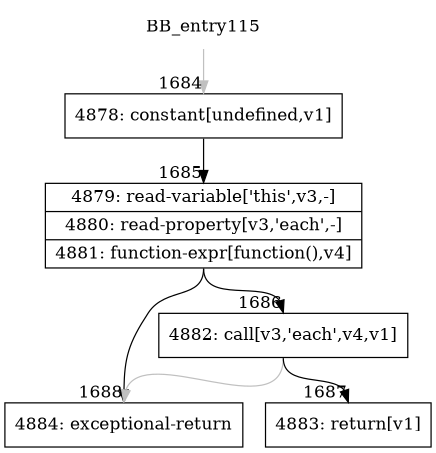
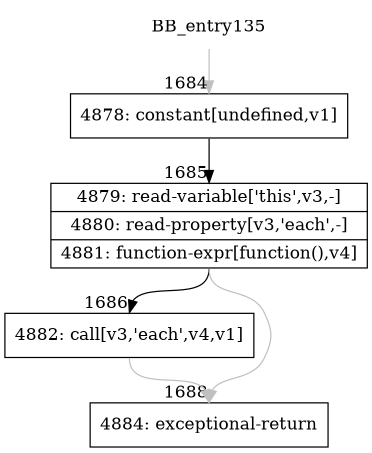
node "BB_entry115": label "BB_entry115" -> "BB_entry135"
edge "4879: read-variable['this',v3,-]" -> "4884: exceptional-return": color black -> gray
node "4883: return[v1]": removed
